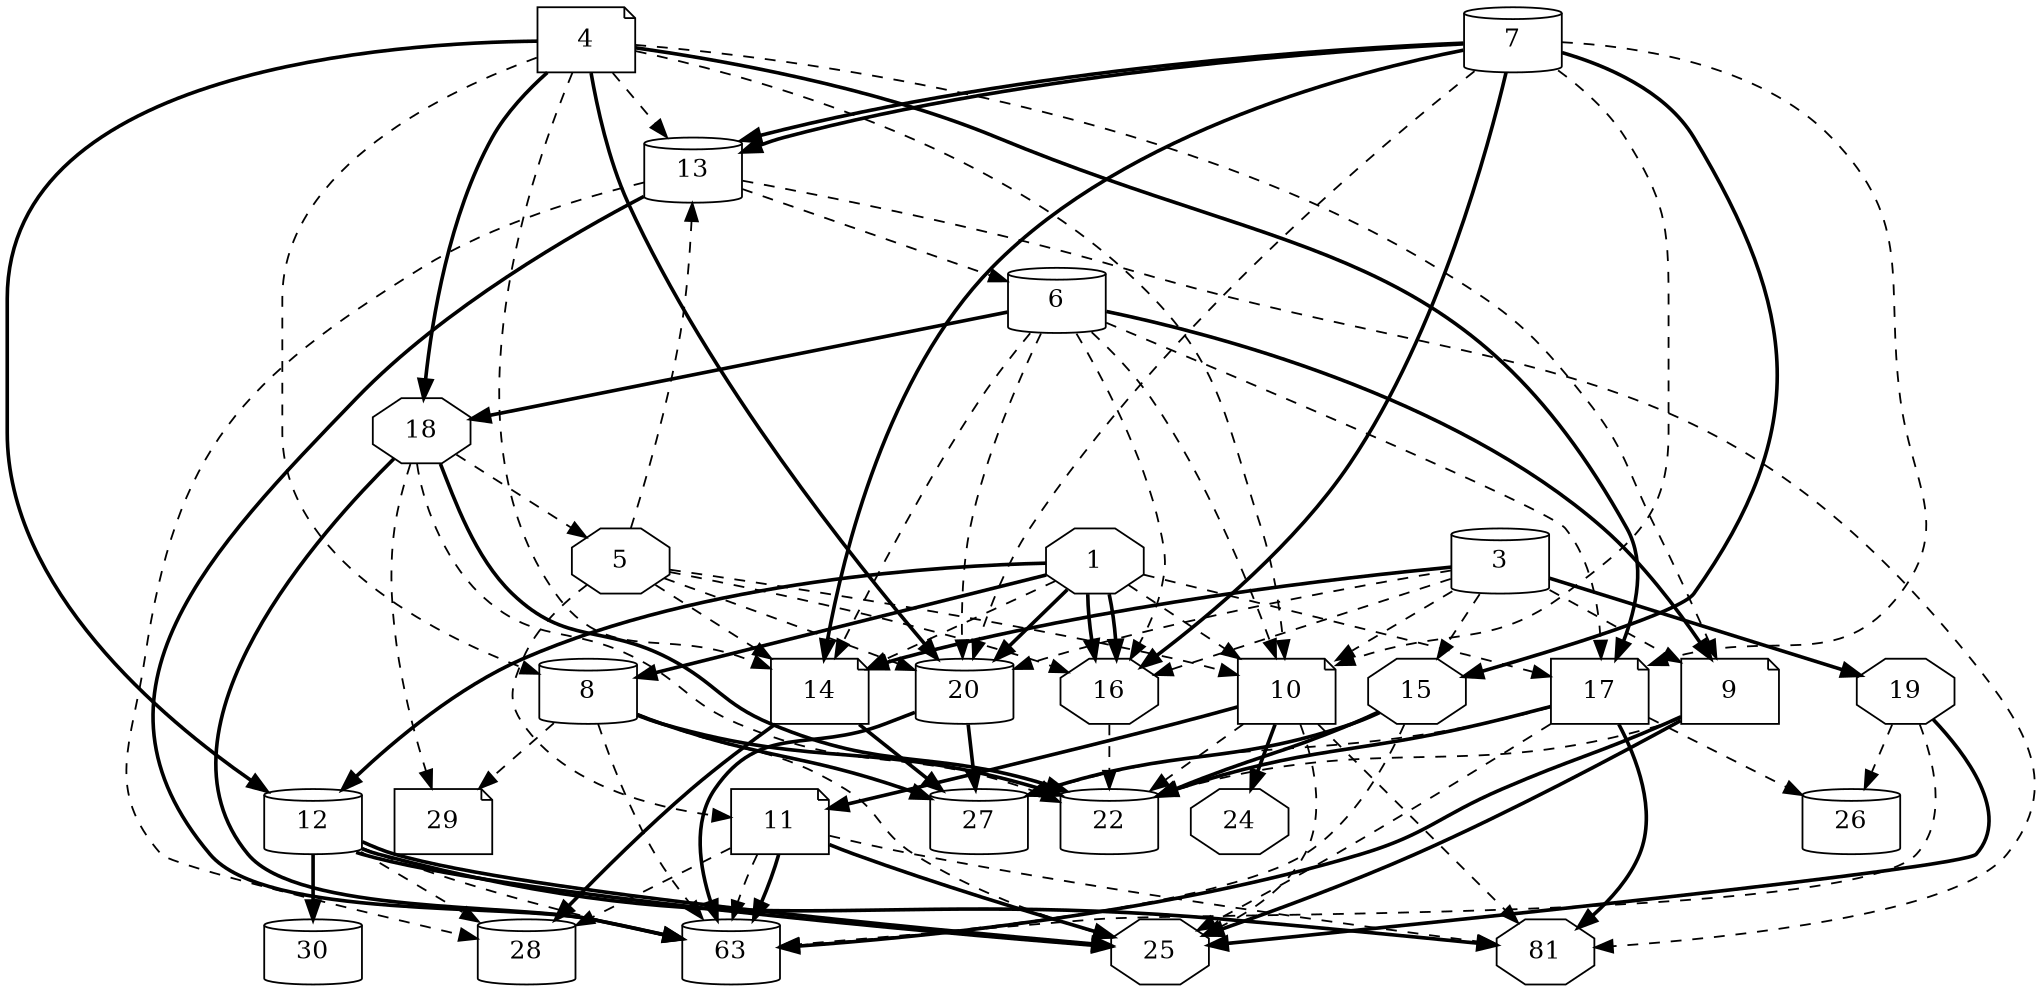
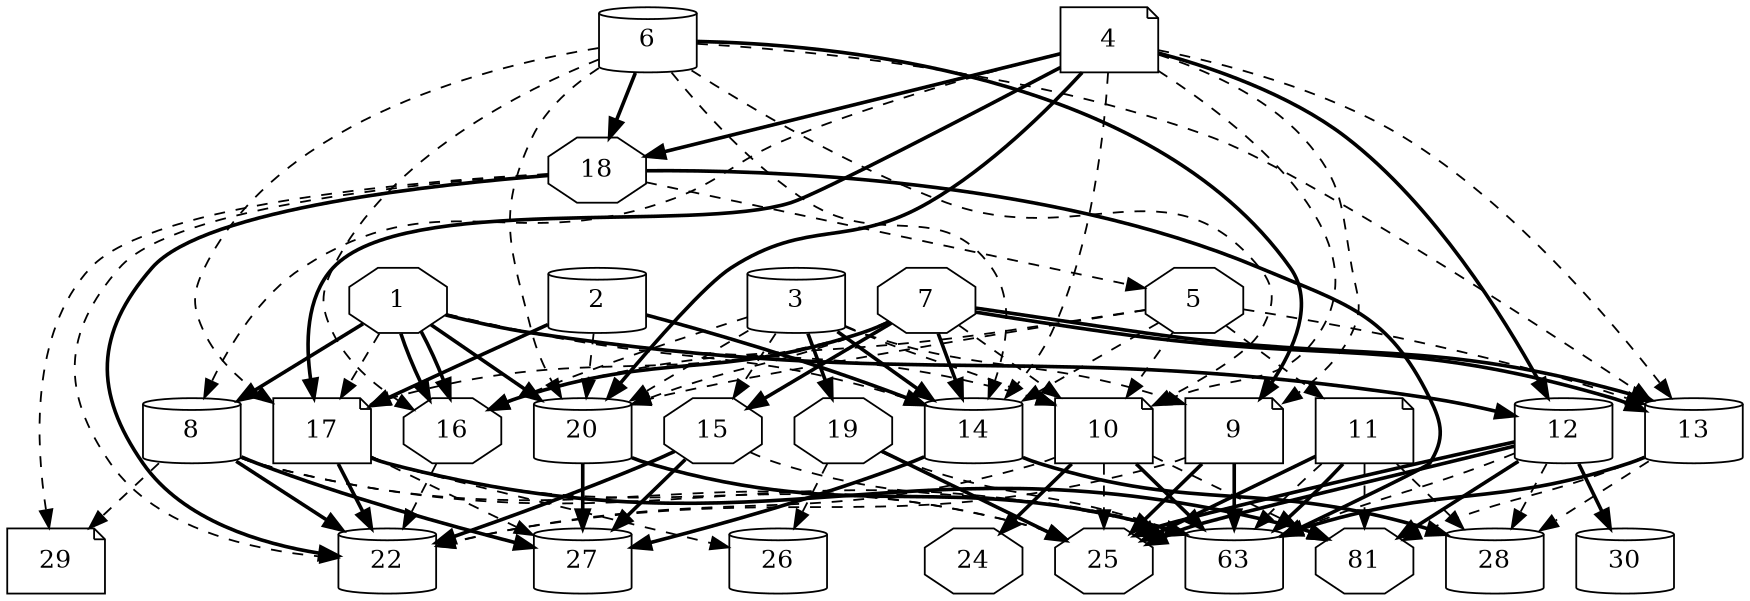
node "7": shape cylinder -> octagon
edge "13" -> "6": reversed
node "2": added
node "14": shape note -> cylinder
edge "10" -> "11": now "10" -> "63"
